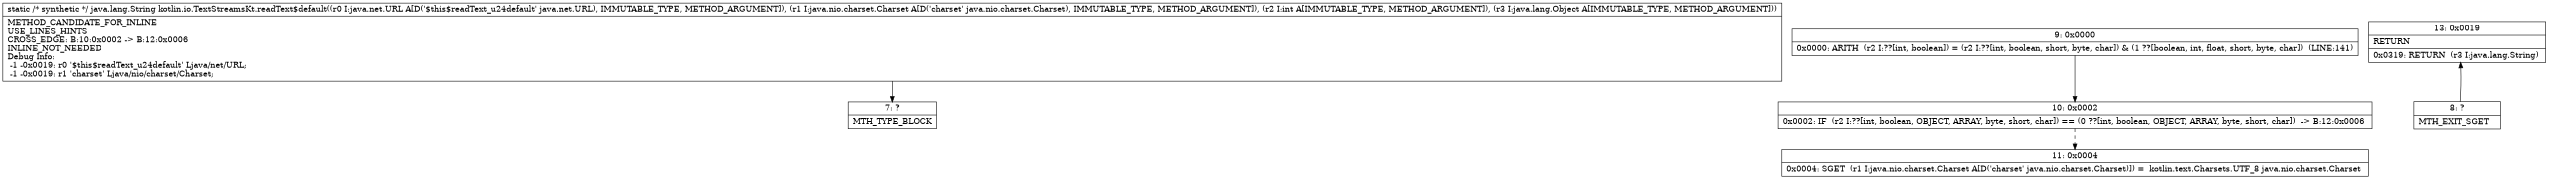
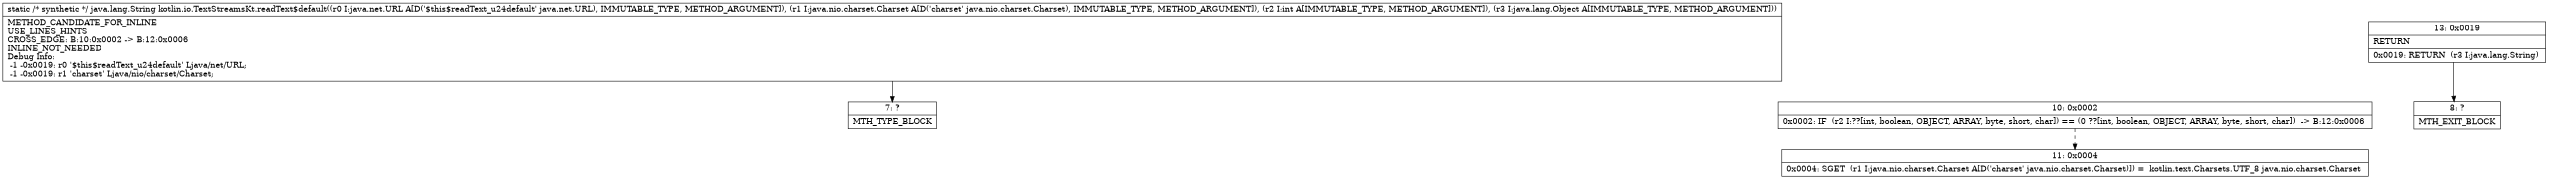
node "9: 0x0000": removed
node "13: 0x0019": text "0x0319: RETURN  (r3 I:java.lang.String)" -> "0x0019: RETURN  (r3 I:java.lang.String)"
edge "8: ?" -> "13: 0x0019": reversed
node "8: ?": text "MTH_EXIT_SGET" -> "MTH_EXIT_BLOCK"
